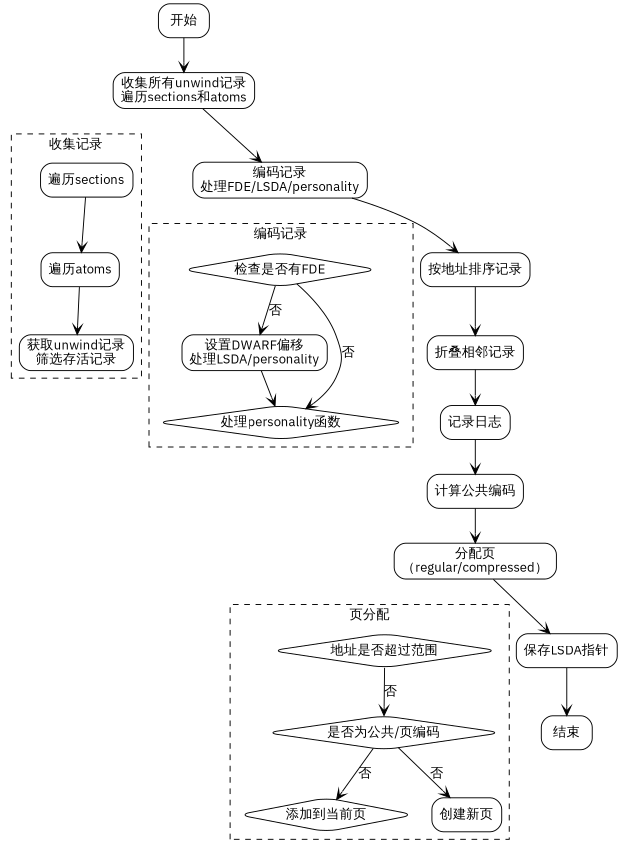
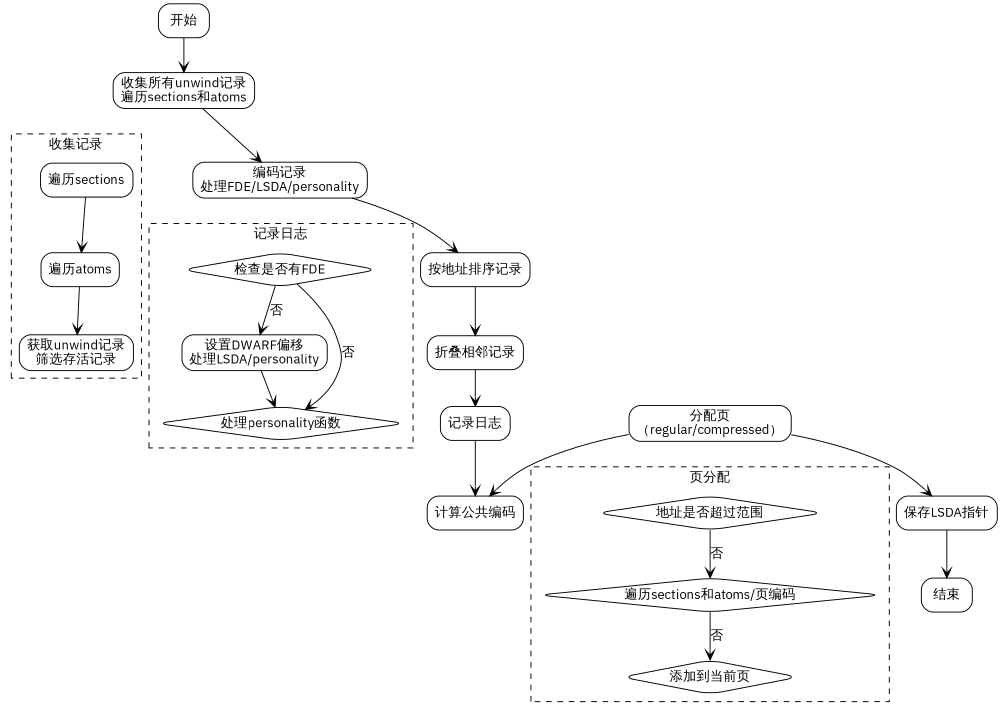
cluster "编码记录": label "编码记录" -> "记录日志"
edge "计算公共编码" -> "分配页 （regular/compressed）": reversed
node "是否为公共/页编码": label "是否为公共/页编码" -> "遍历sections和atoms/页编码"
node "创建新页": removed
